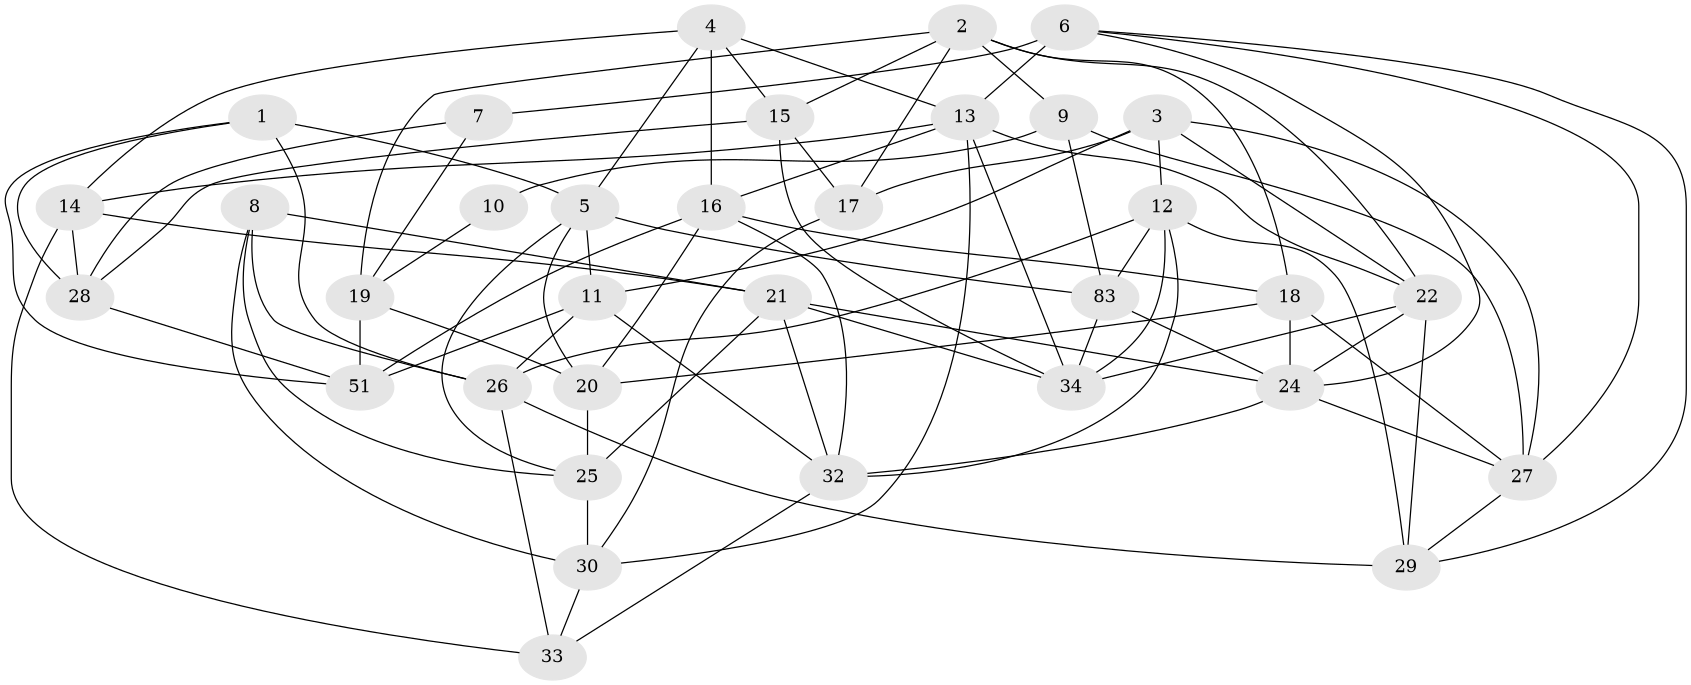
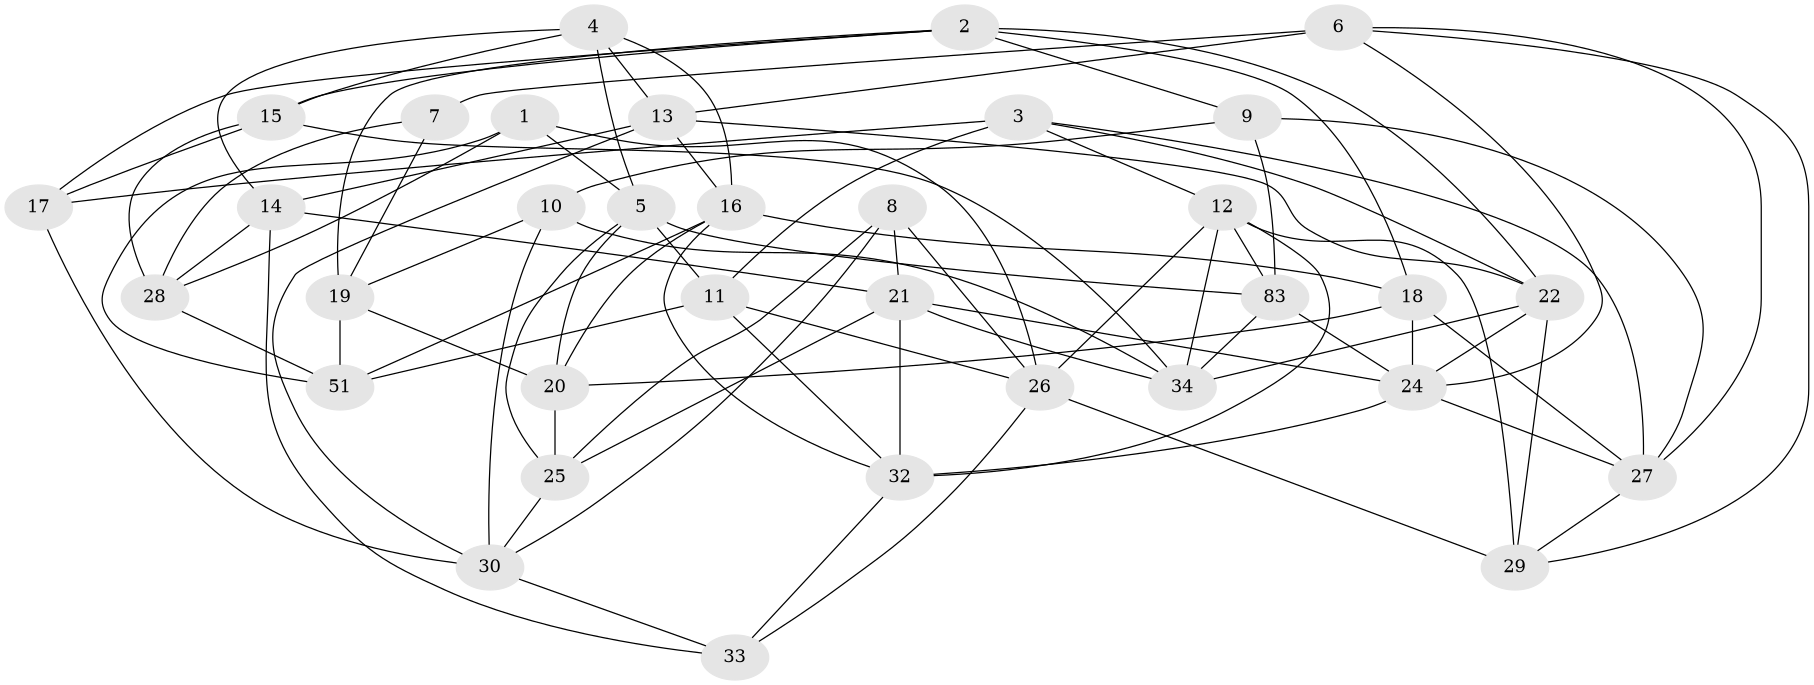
edge "13" -- "34": now "10" -- "34"
edge "10" -- "30": added
